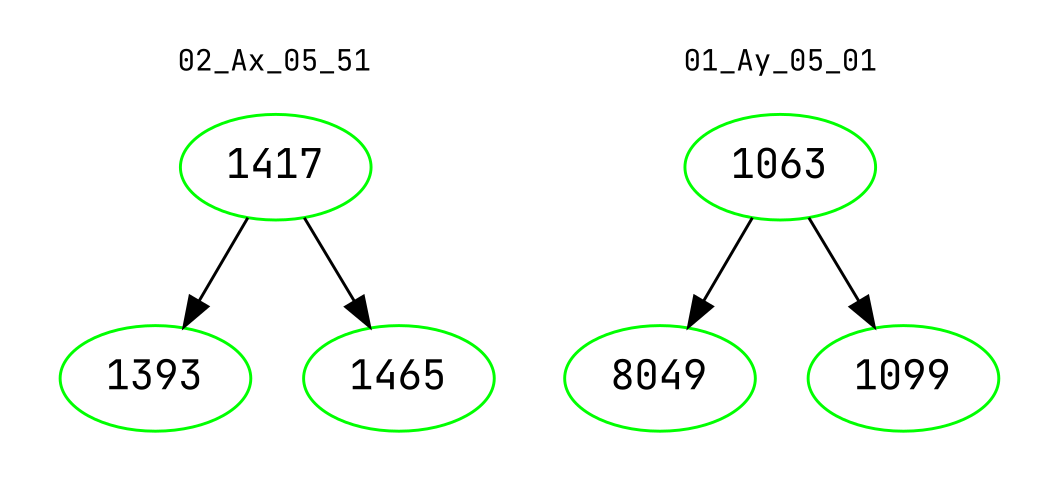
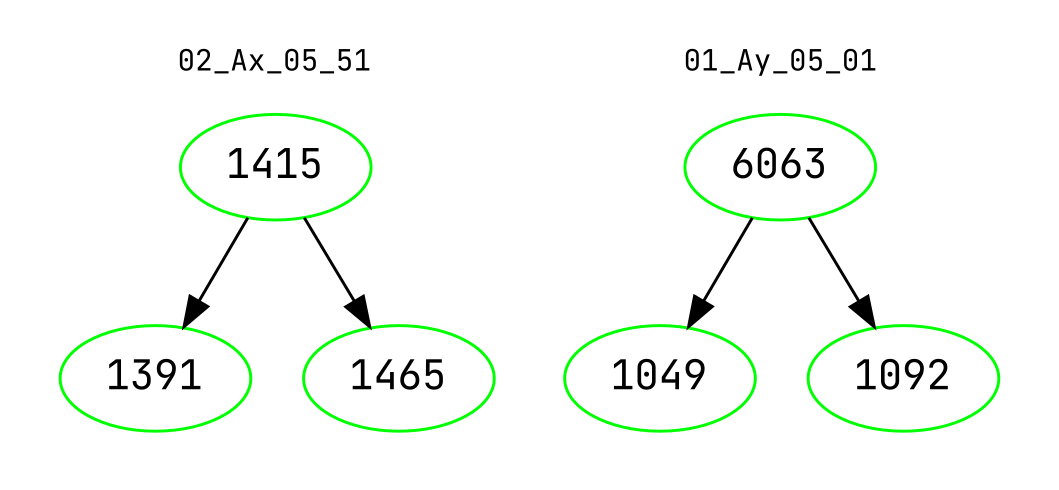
node "1417": label "1417" -> "1415"
node "1063": label "1063" -> "6063"
node "1393": label "1393" -> "1391"
node "8049": label "8049" -> "1049"
node "1099": label "1099" -> "1092"
